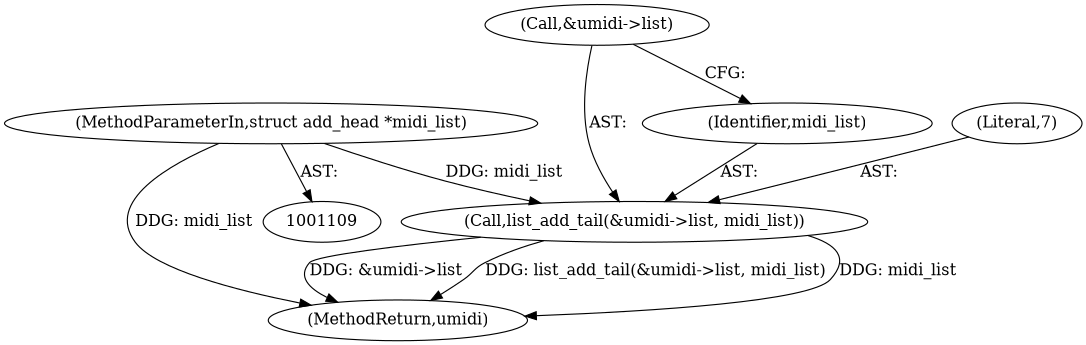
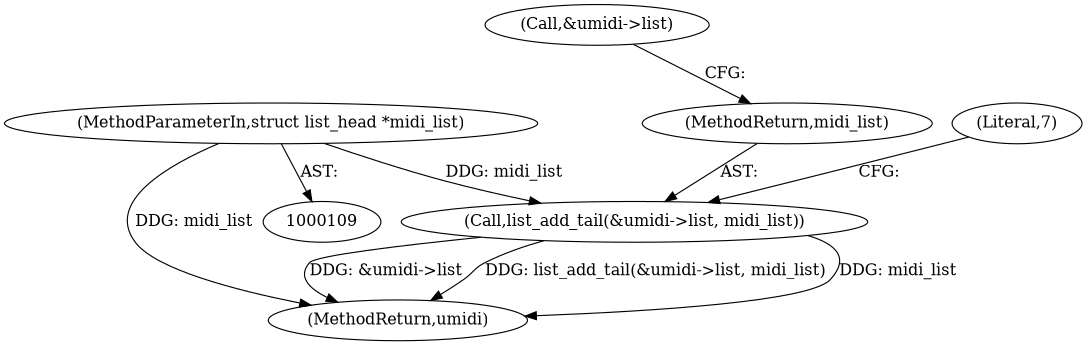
edge "(Call,&umidi->list)" -> "(Call,list_add_tail(&umidi->list, midi_list))": removed, label "AST:"
node "(MethodParameterIn,struct add_head *midi_list)": label "(MethodParameterIn,struct add_head *midi_list)" -> "(MethodParameterIn,struct list_head *midi_list)"
node "(Identifier,midi_list)": label "(Identifier,midi_list)" -> "(MethodReturn,midi_list)"
edge "(Literal,7)" -> "(Call,list_add_tail(&umidi->list, midi_list))": label "AST: " -> "CFG: "
node "1001109": label "1001109" -> "1000109"
